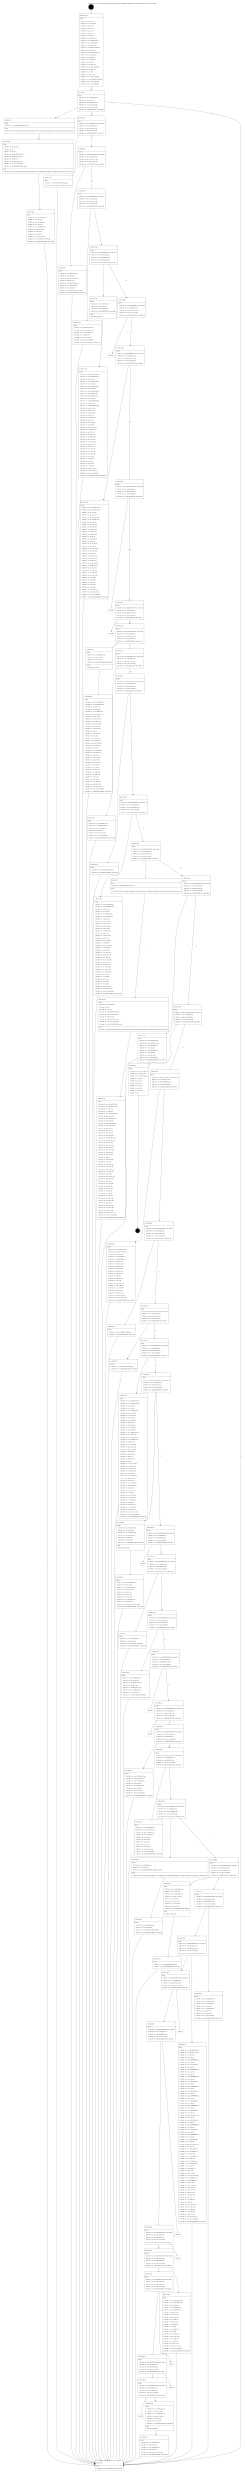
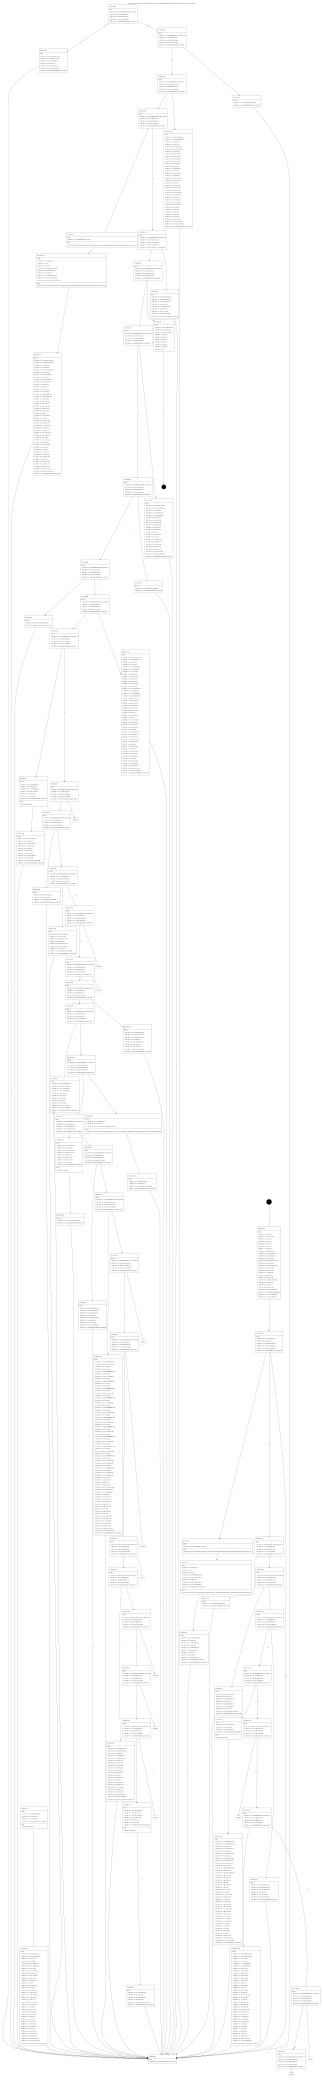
node "0x4017a8 [28]": removed
